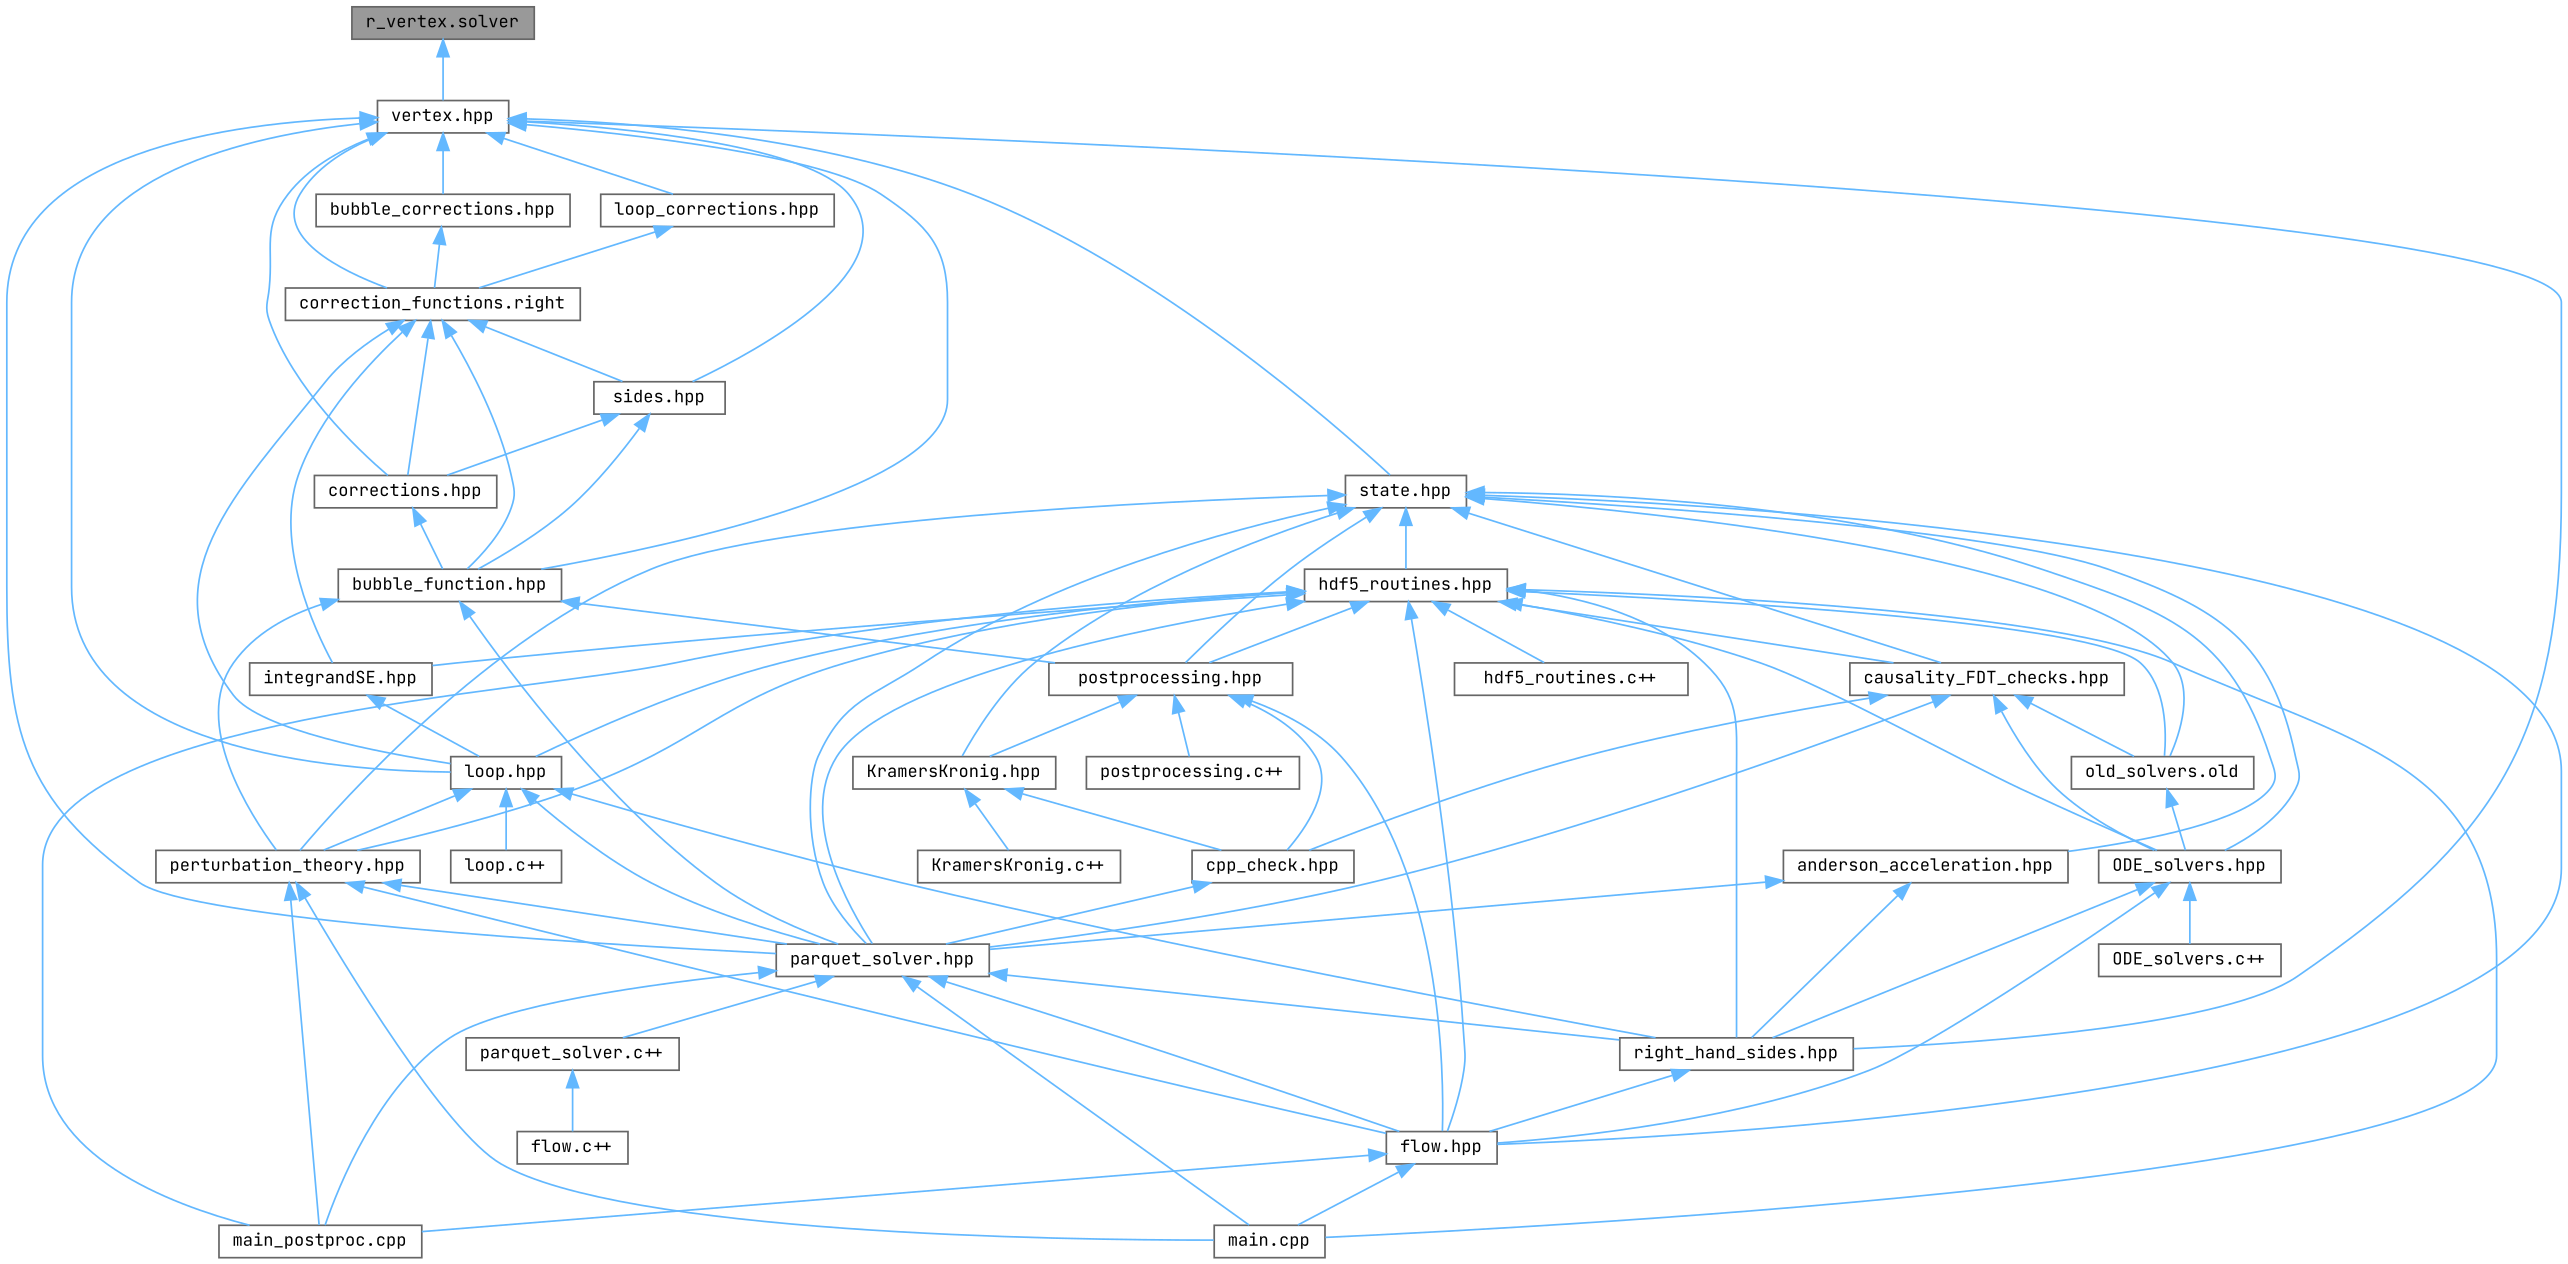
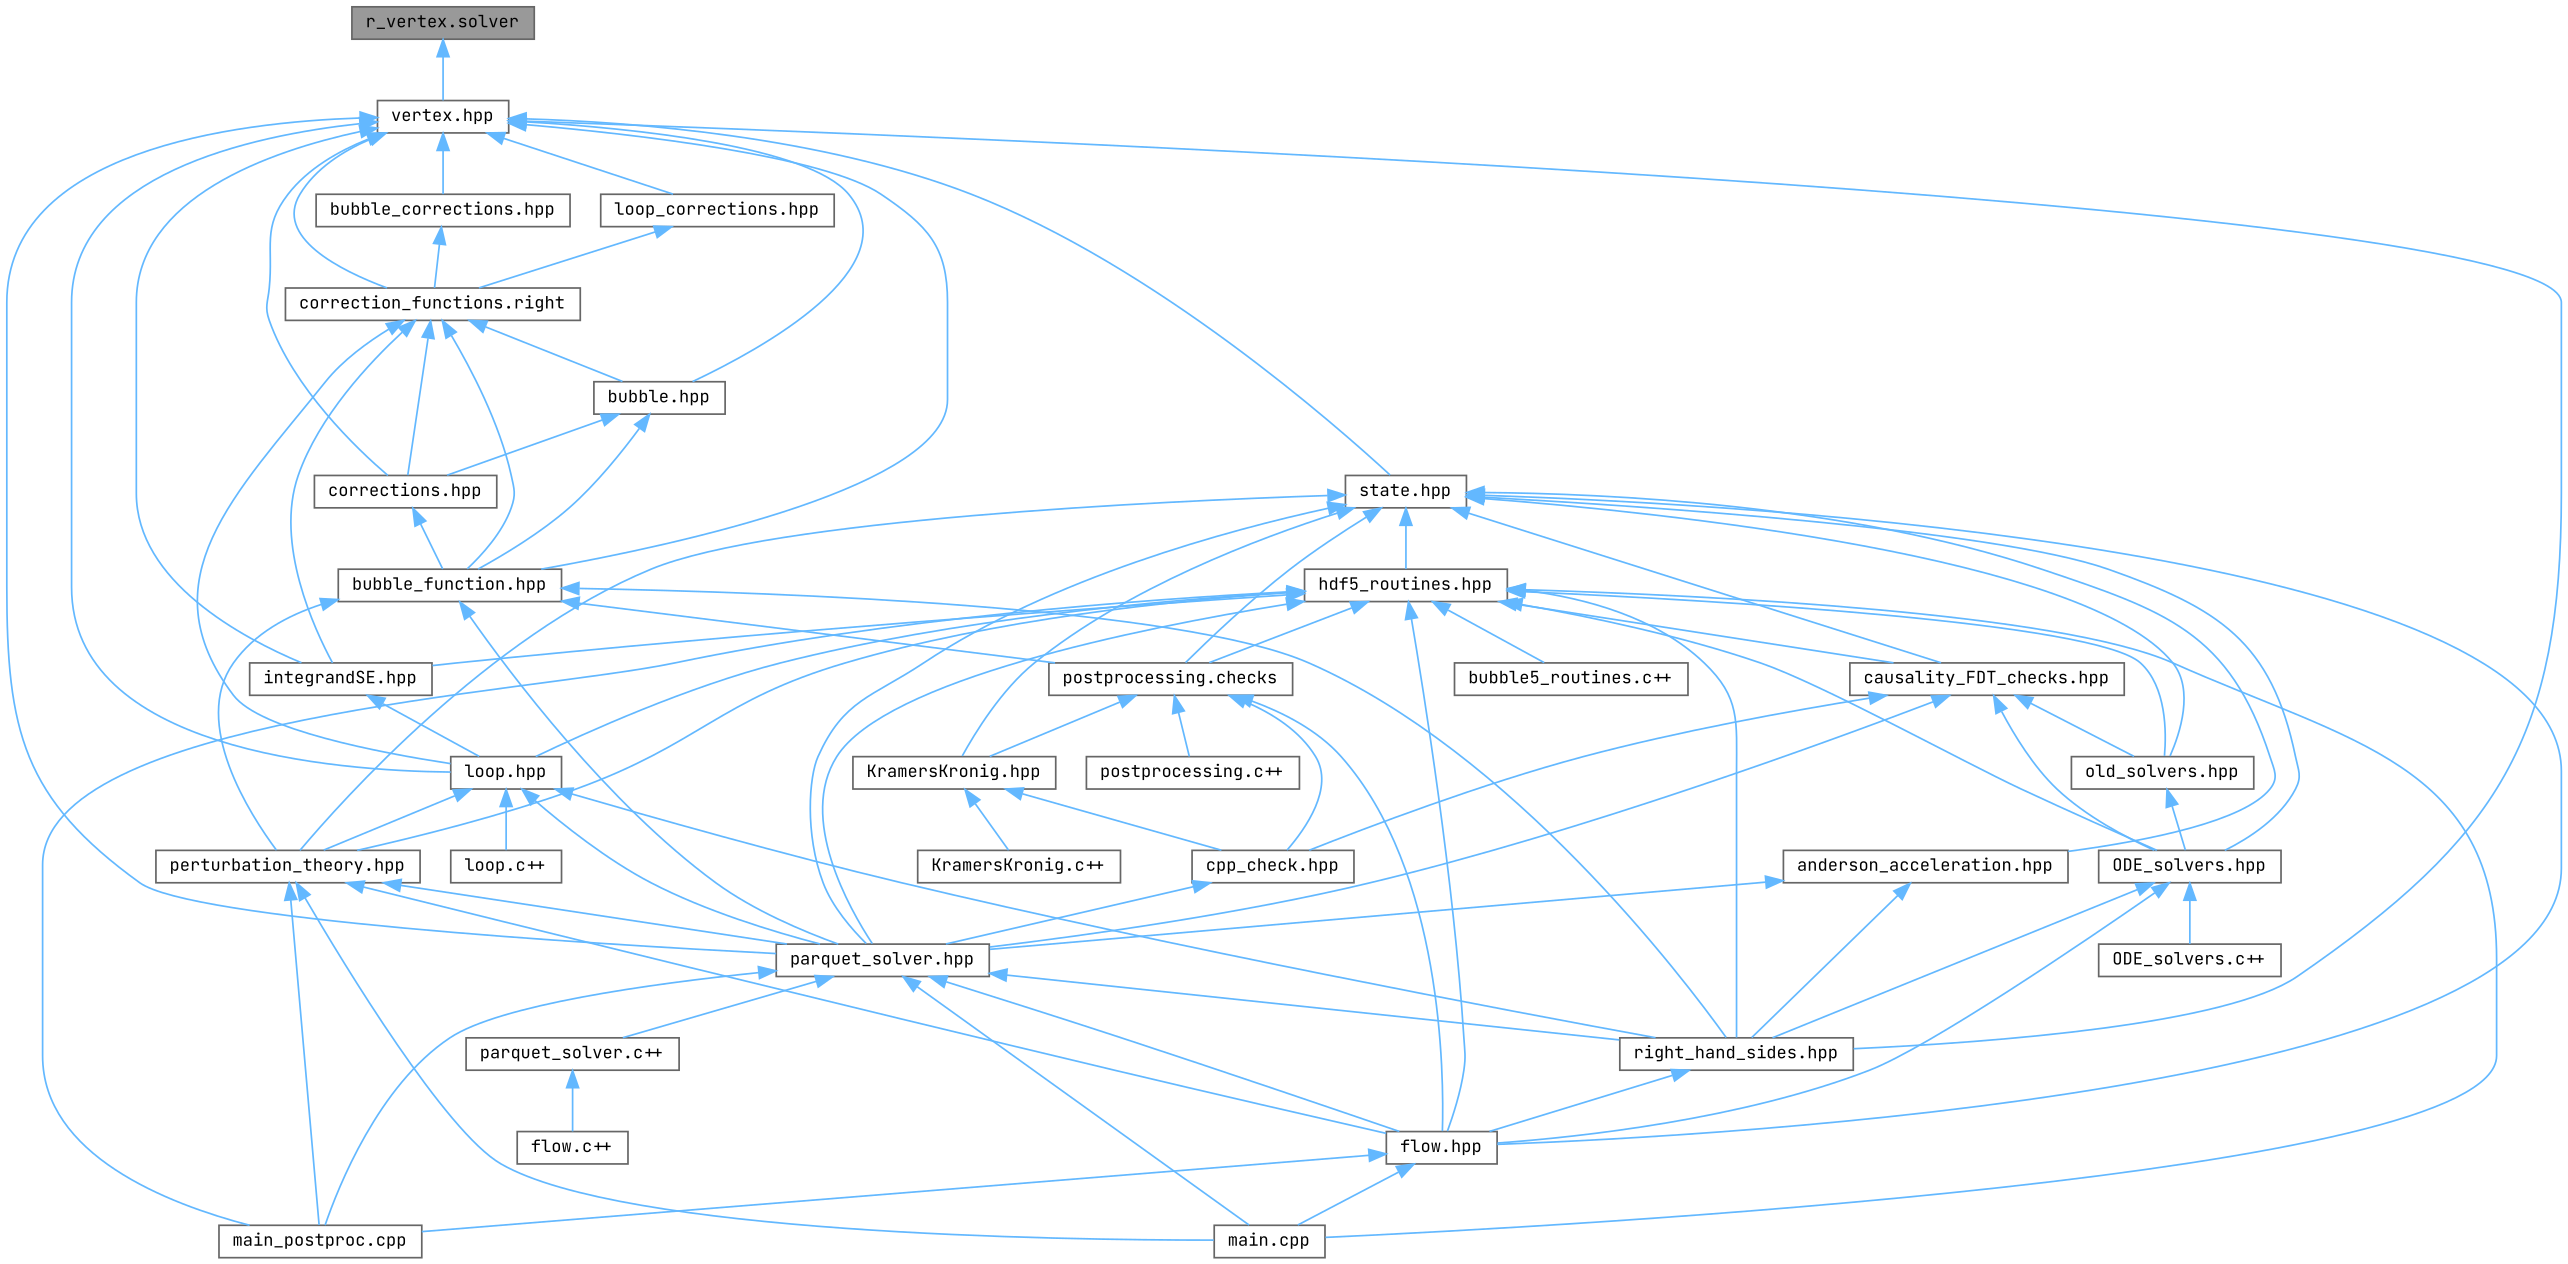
edge "integrandSE.hpp" -> "vertex.hpp": added
node "sides.hpp": label "sides.hpp" -> "bubble.hpp"
edge "right_hand_sides.hpp" -> "bubble_function.hpp": added
node "postprocessing.hpp": label "postprocessing.hpp" -> "postprocessing.checks"
node "hdf5_routines.c++": label "hdf5_routines.c++" -> "bubble5_routines.c++"
node "old_solvers.old": label "old_solvers.old" -> "old_solvers.hpp"
